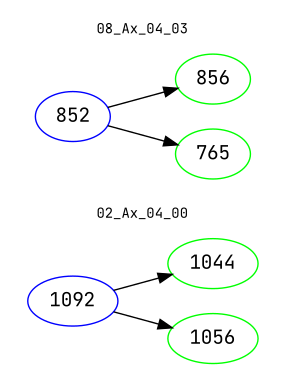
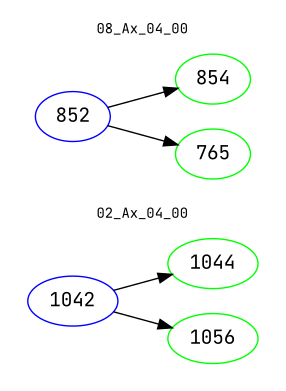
cluster "08_Ax_04_03": label "08_Ax_04_03" -> "08_Ax_04_00"
node "856": label "856" -> "854"
node "1092": label "1092" -> "1042"
